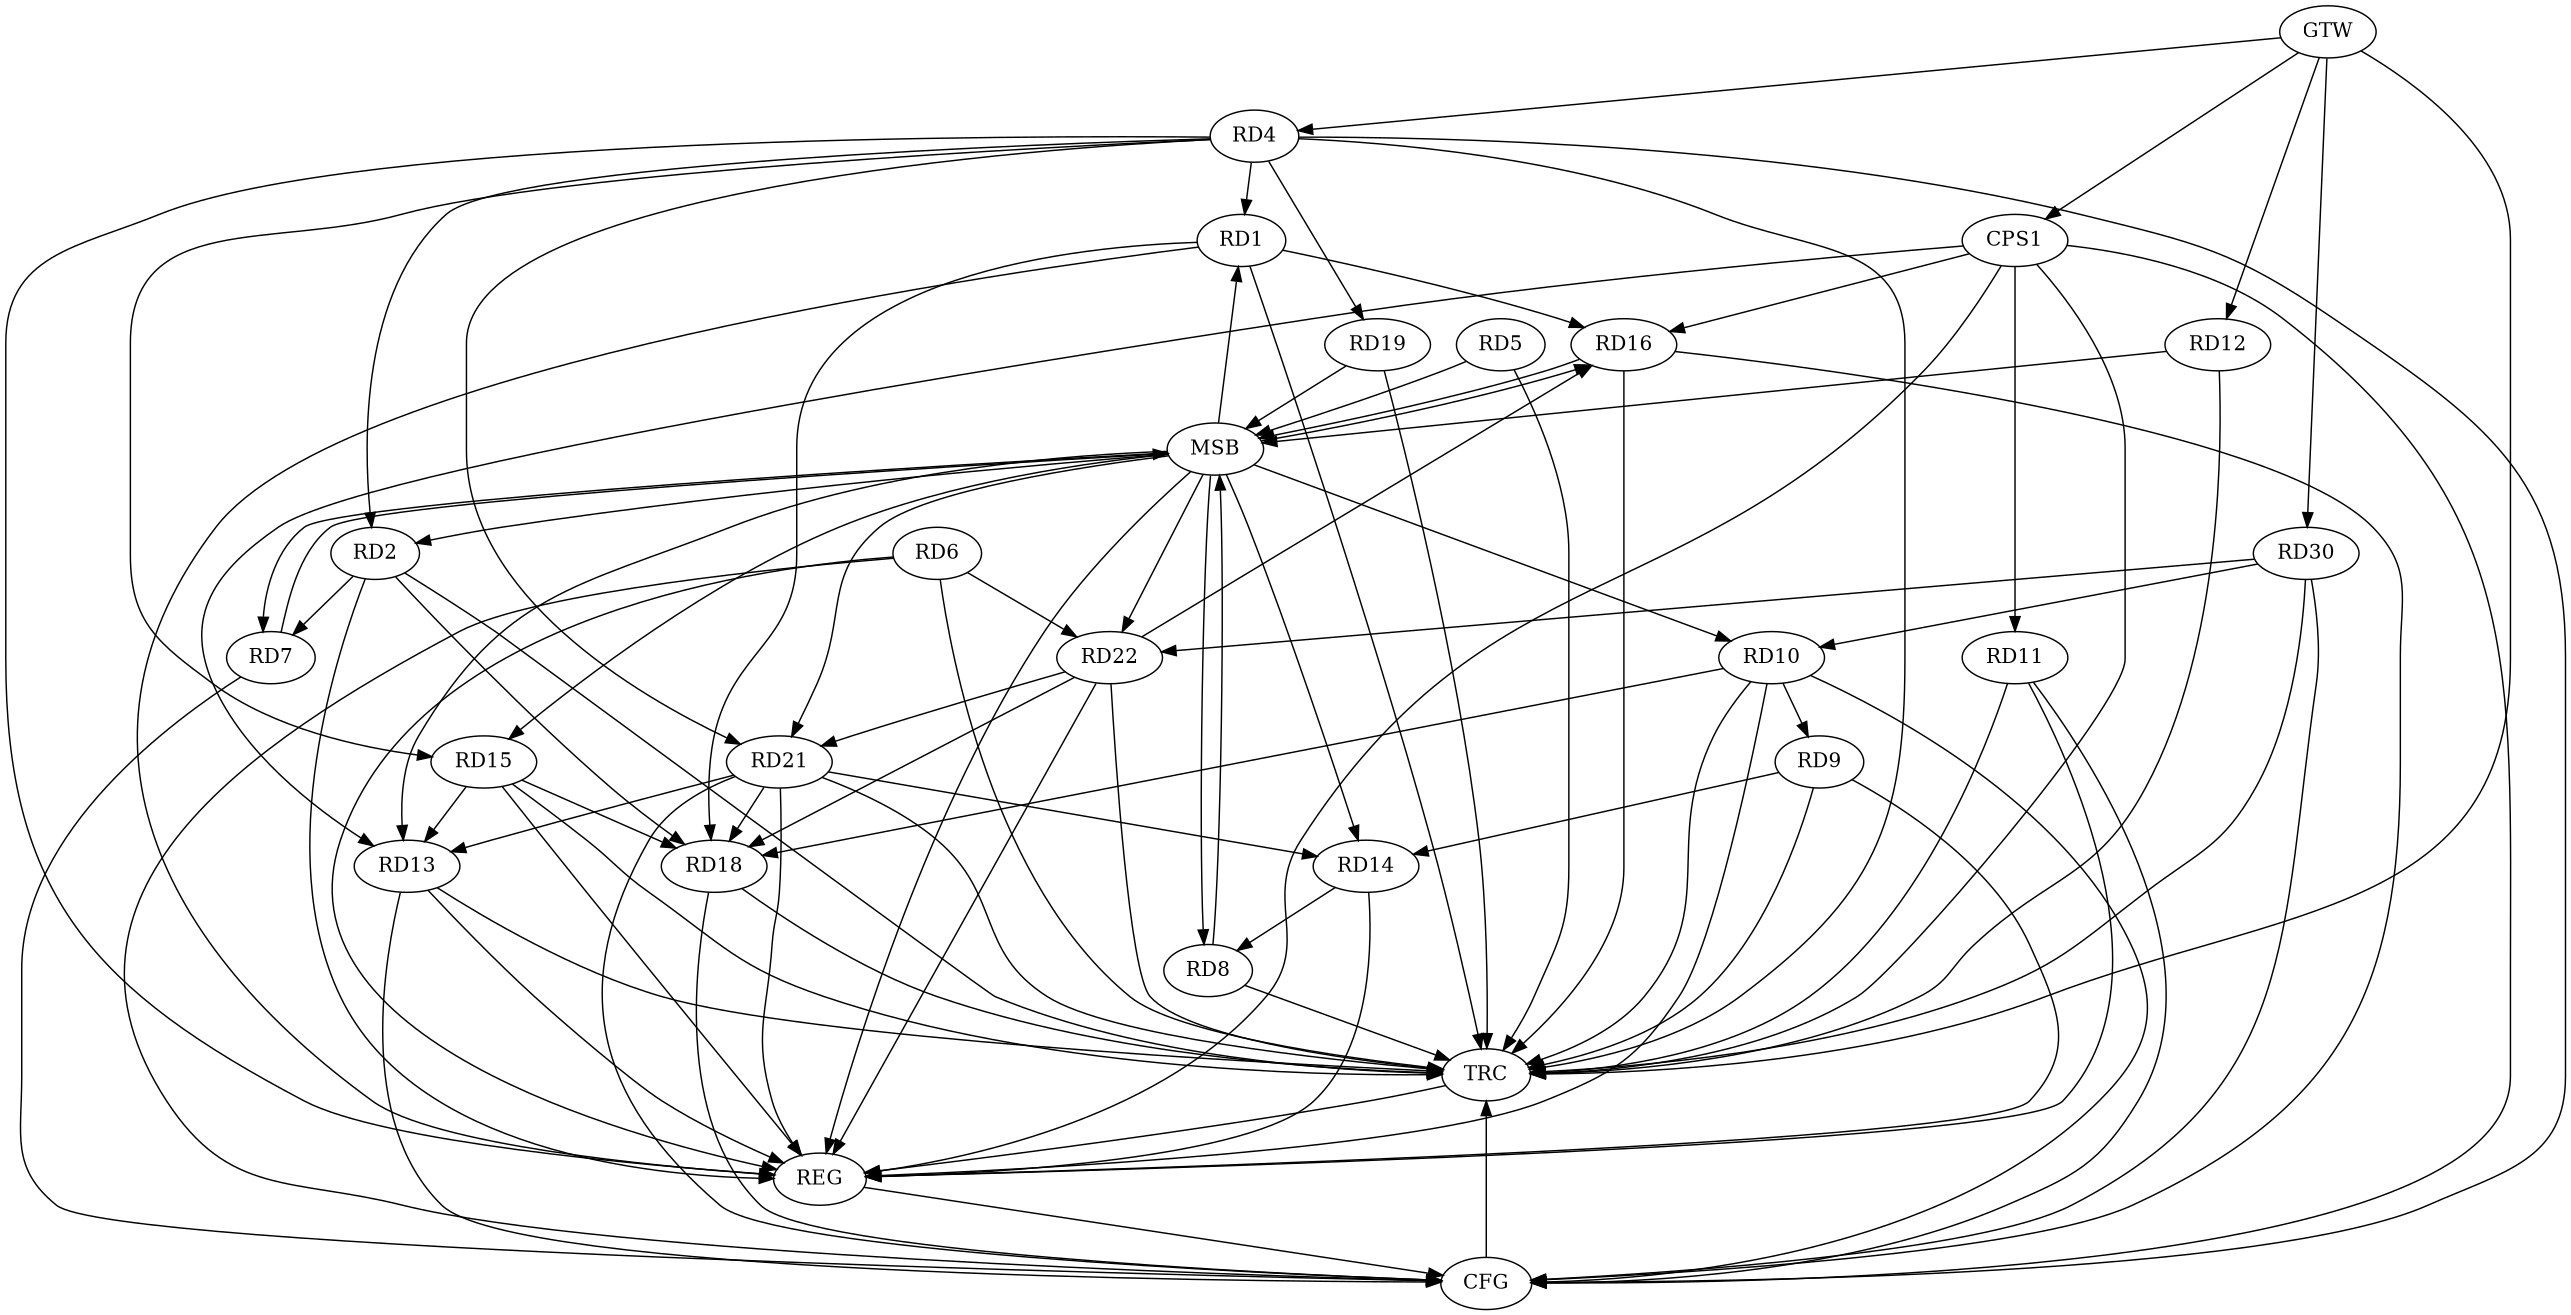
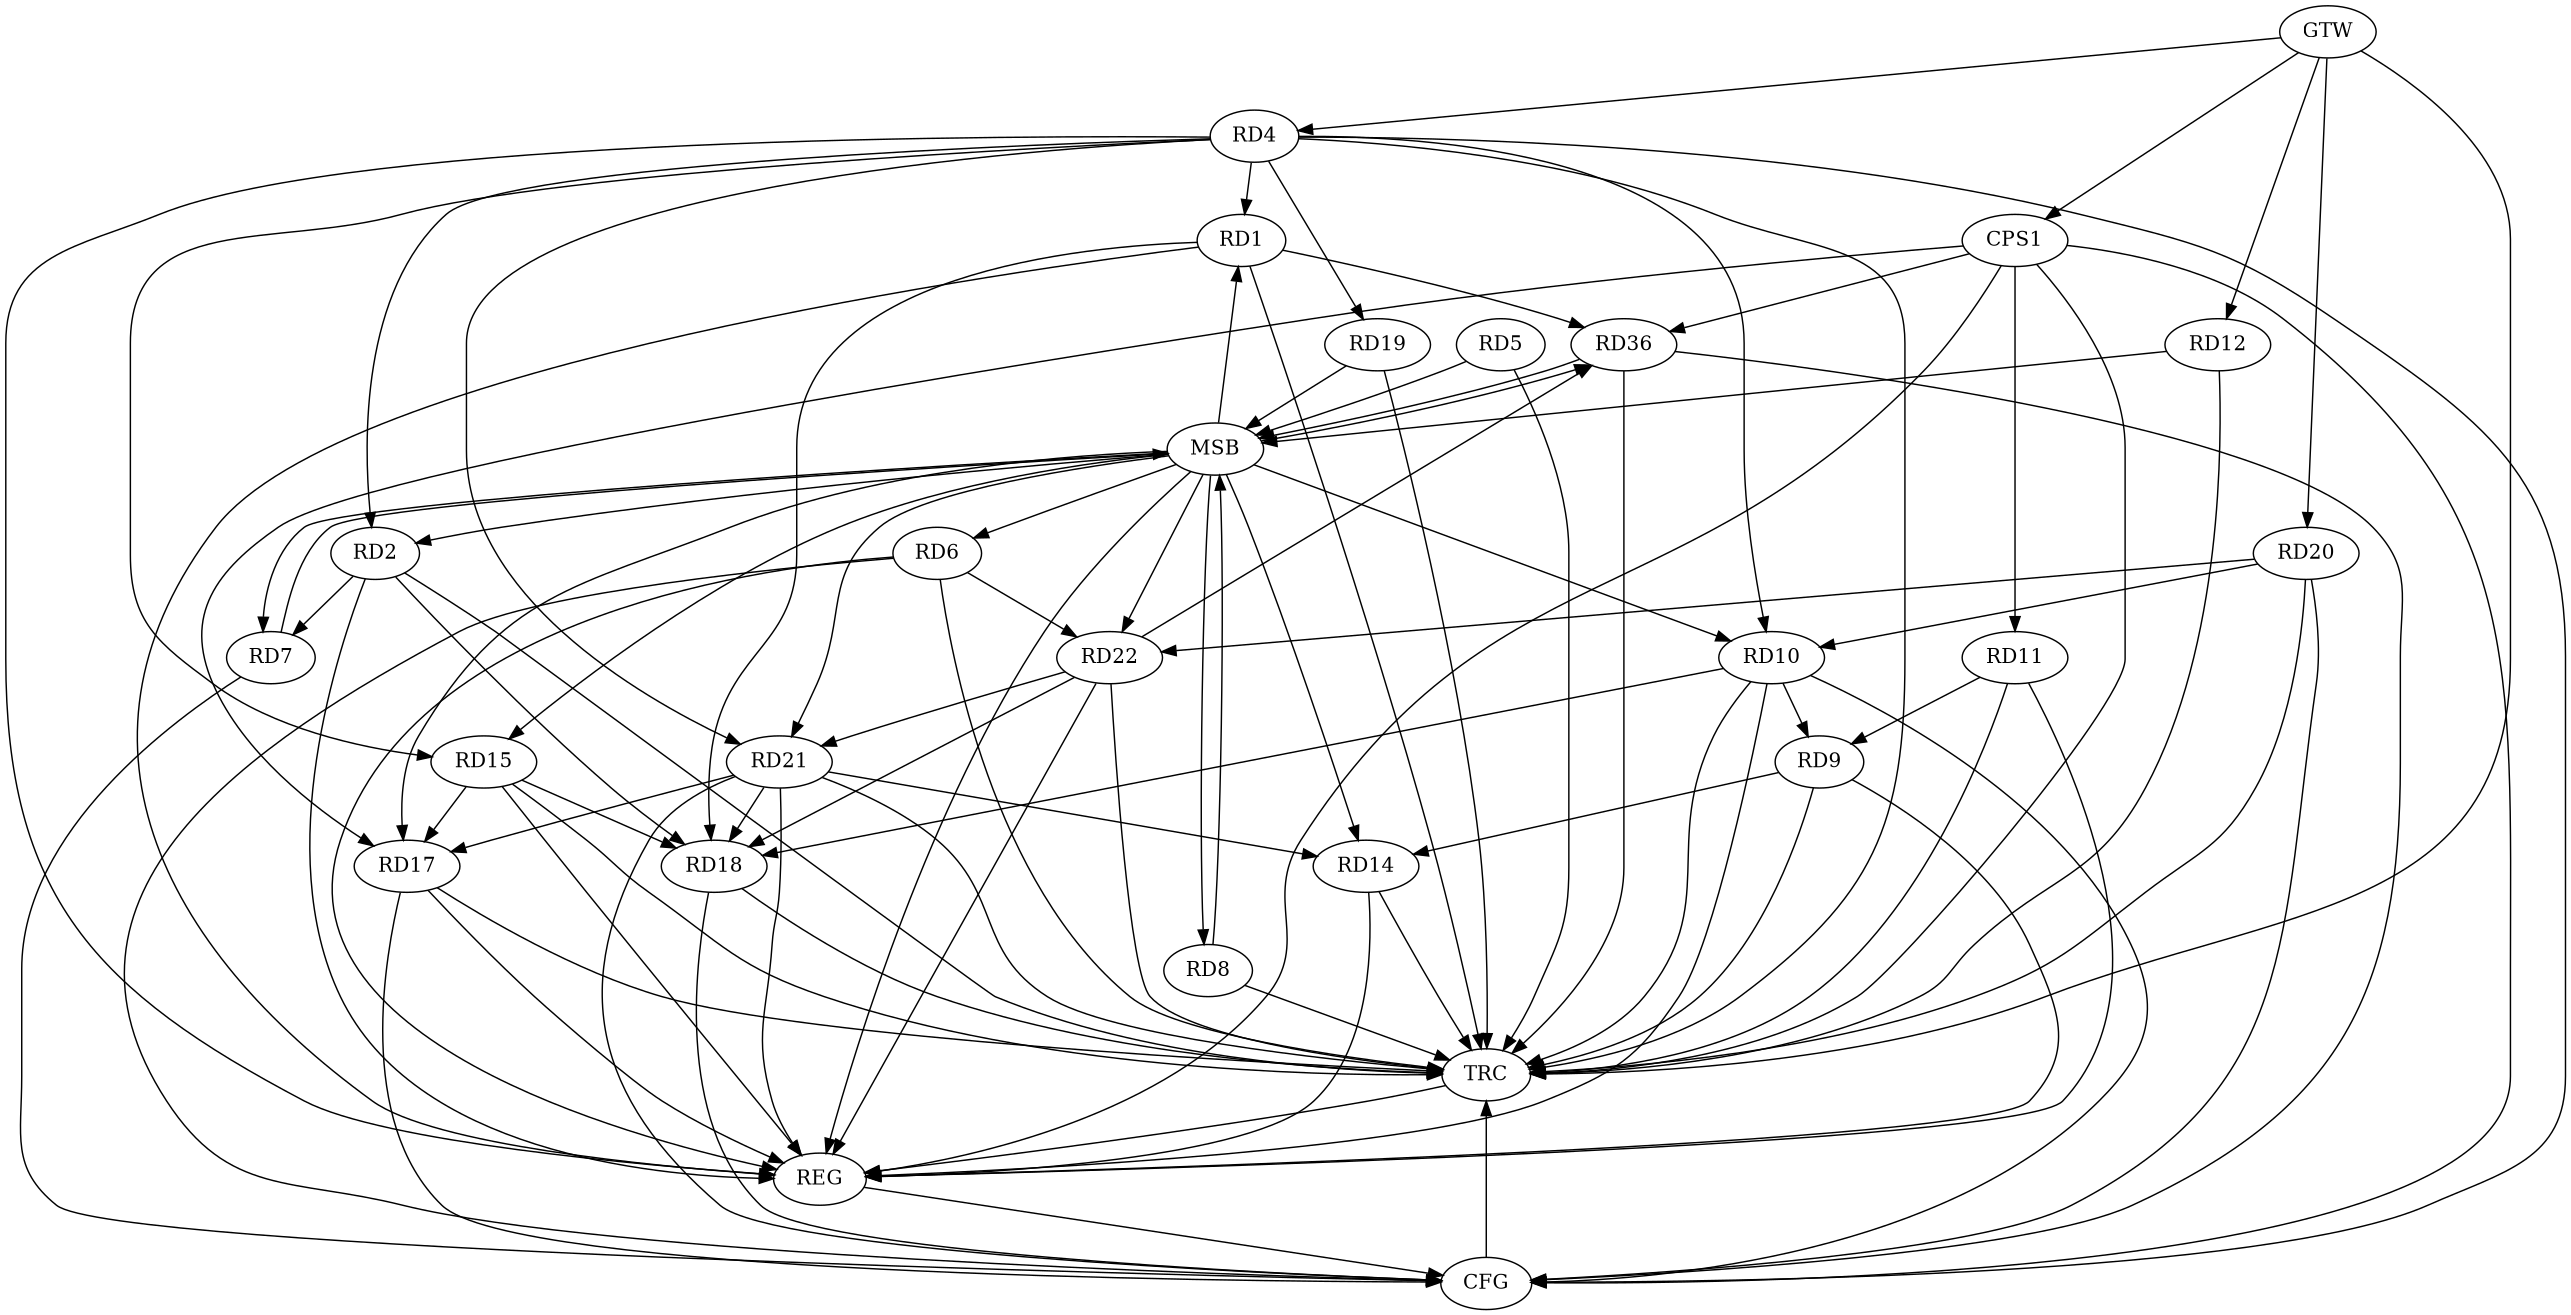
edge "RD4" -> "RD10": added
node "RD16": label "RD16" -> "RD36"
edge "MSB" -> "RD6": added
node "RD30": label "RD30" -> "RD20"
node "RD13": label "RD13" -> "RD17"
edge "RD14" -> "RD8": now "RD14" -> "TRC"
edge "RD11" -> "CFG": now "RD11" -> "RD9"
